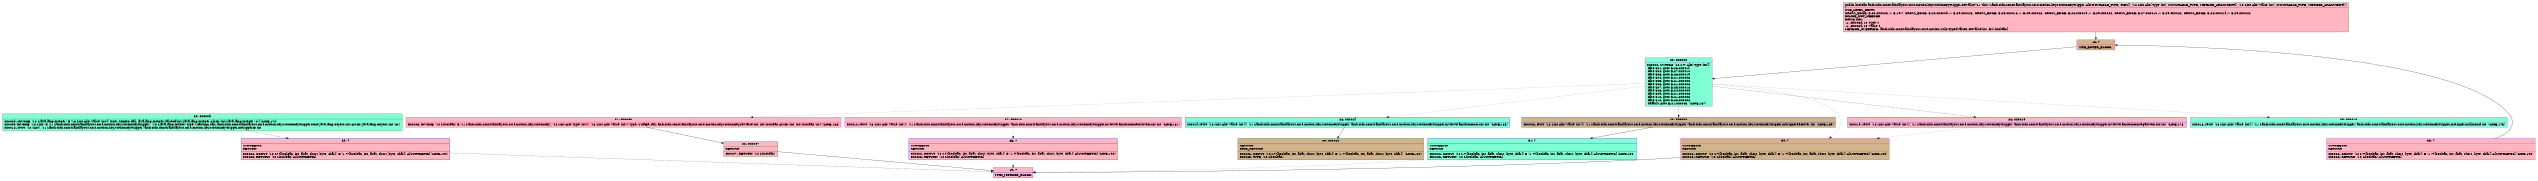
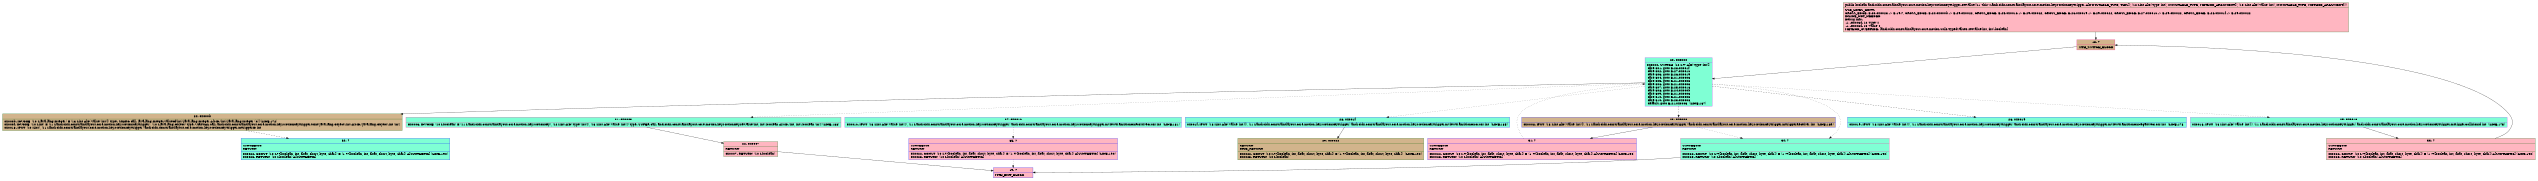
node "18: ?": text "MTH_ENTER_BLOCK" -> "MTH_SWITCH_BLOCK"
edge "20: 0x0000" -> "24: 0x000b": added
node "24: 0x000b": fillcolor aquamarine -> tan
node "21: 0x0003": fillcolor lightpink -> aquamarine
node "27: 0x001c": fillcolor lightpink -> aquamarine
node "26: 0x0019": fillcolor lightpink -> aquamarine
edge "25: 0x0016" -> "33: ?": added
edge "26: 0x0019" -> "34: ?": now "23: 0x0008" -> "34: ?"
node "32: ?": fillcolor lightpink -> aquamarine
node "31: ?": fillcolor aquamarine -> lightpink
node "34: ?": fillcolor tan -> aquamarine
node "33: ?": color purple -> darkgreen
node "29: 0x0022": text "0x0023: TYPE  (r0 I:boolean)" -> "0x0023: RETURN  (r0 I:boolean)"
edge "32: ?" -> "19: ?": removed
edge "31: ?" -> "19: ?": now "31: ?" -> "20: 0x0000"
node "19: ?": text "MTH_METHOD_BLOCK" -> "MTH_EXIT_BLOCK"
